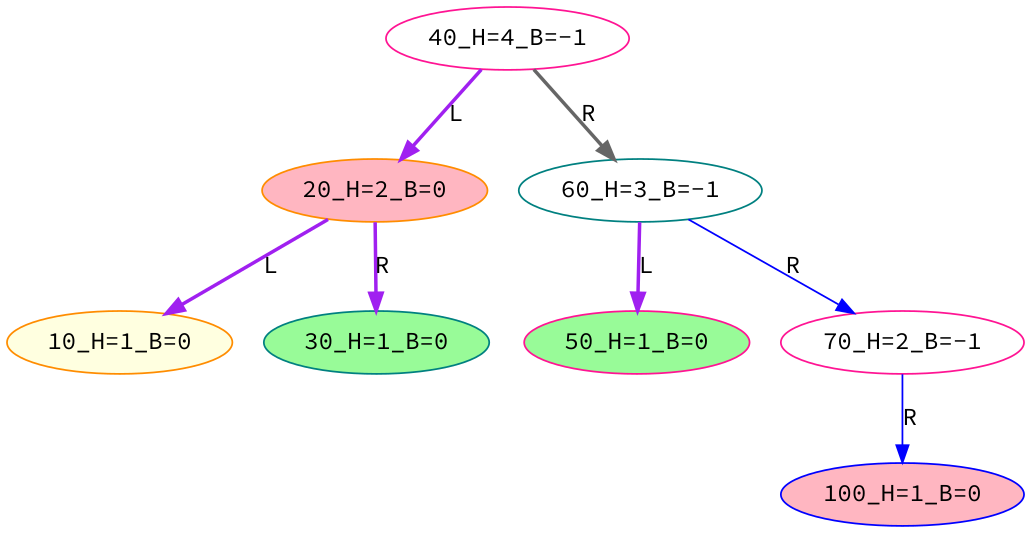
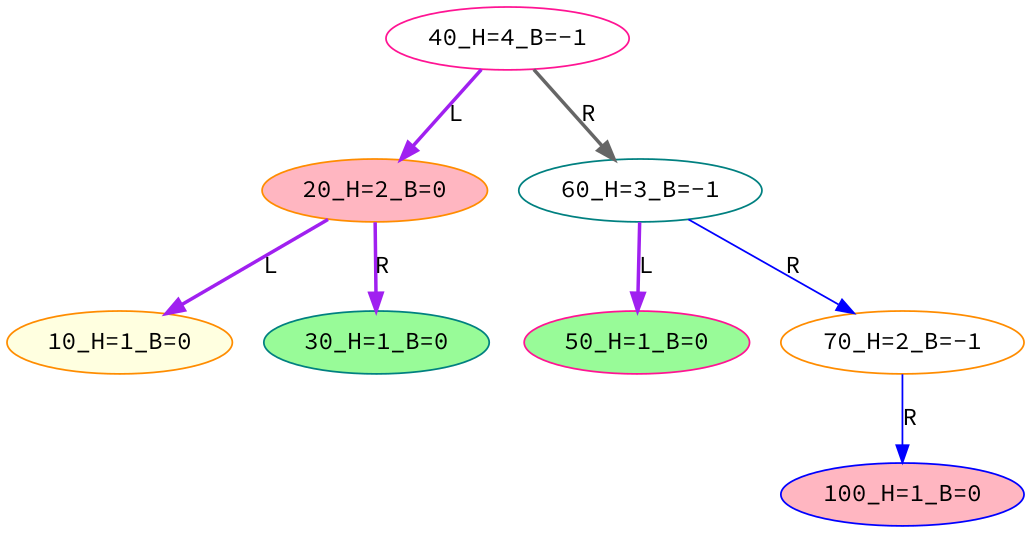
node "70_H=2_B=-1": color deeppink -> darkorange
